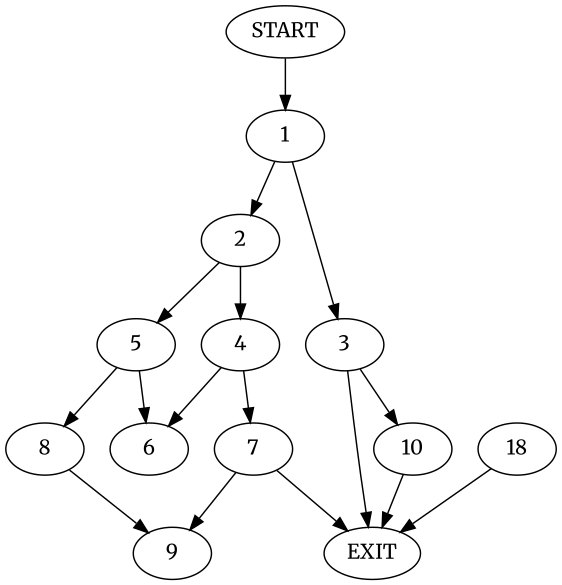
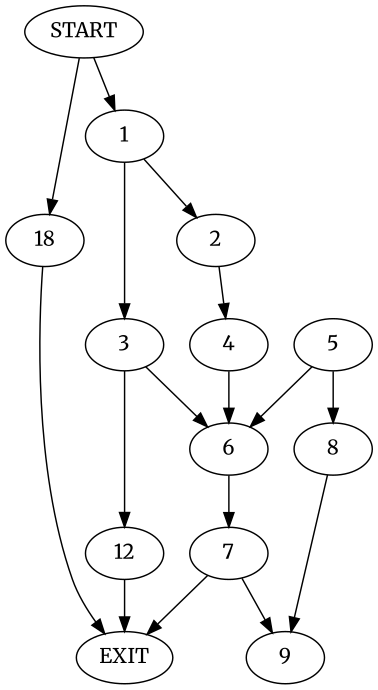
edge "START" -> "18": added
edge "2" -> "5": removed
edge "4" -> "7": now "6" -> "7"
edge "3" -> "EXIT": now "3" -> "6"
node "10": label "10" -> "12"
